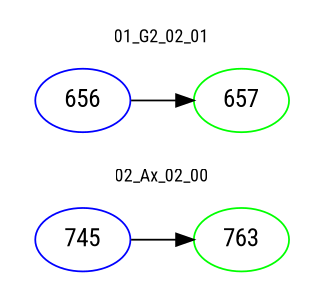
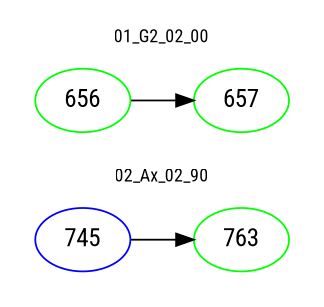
cluster "01_G2_02_01": label "01_G2_02_01" -> "01_G2_02_00"
node "656": color blue -> green
cluster "02_Ax_02_00": label "02_Ax_02_00" -> "02_Ax_02_90"
